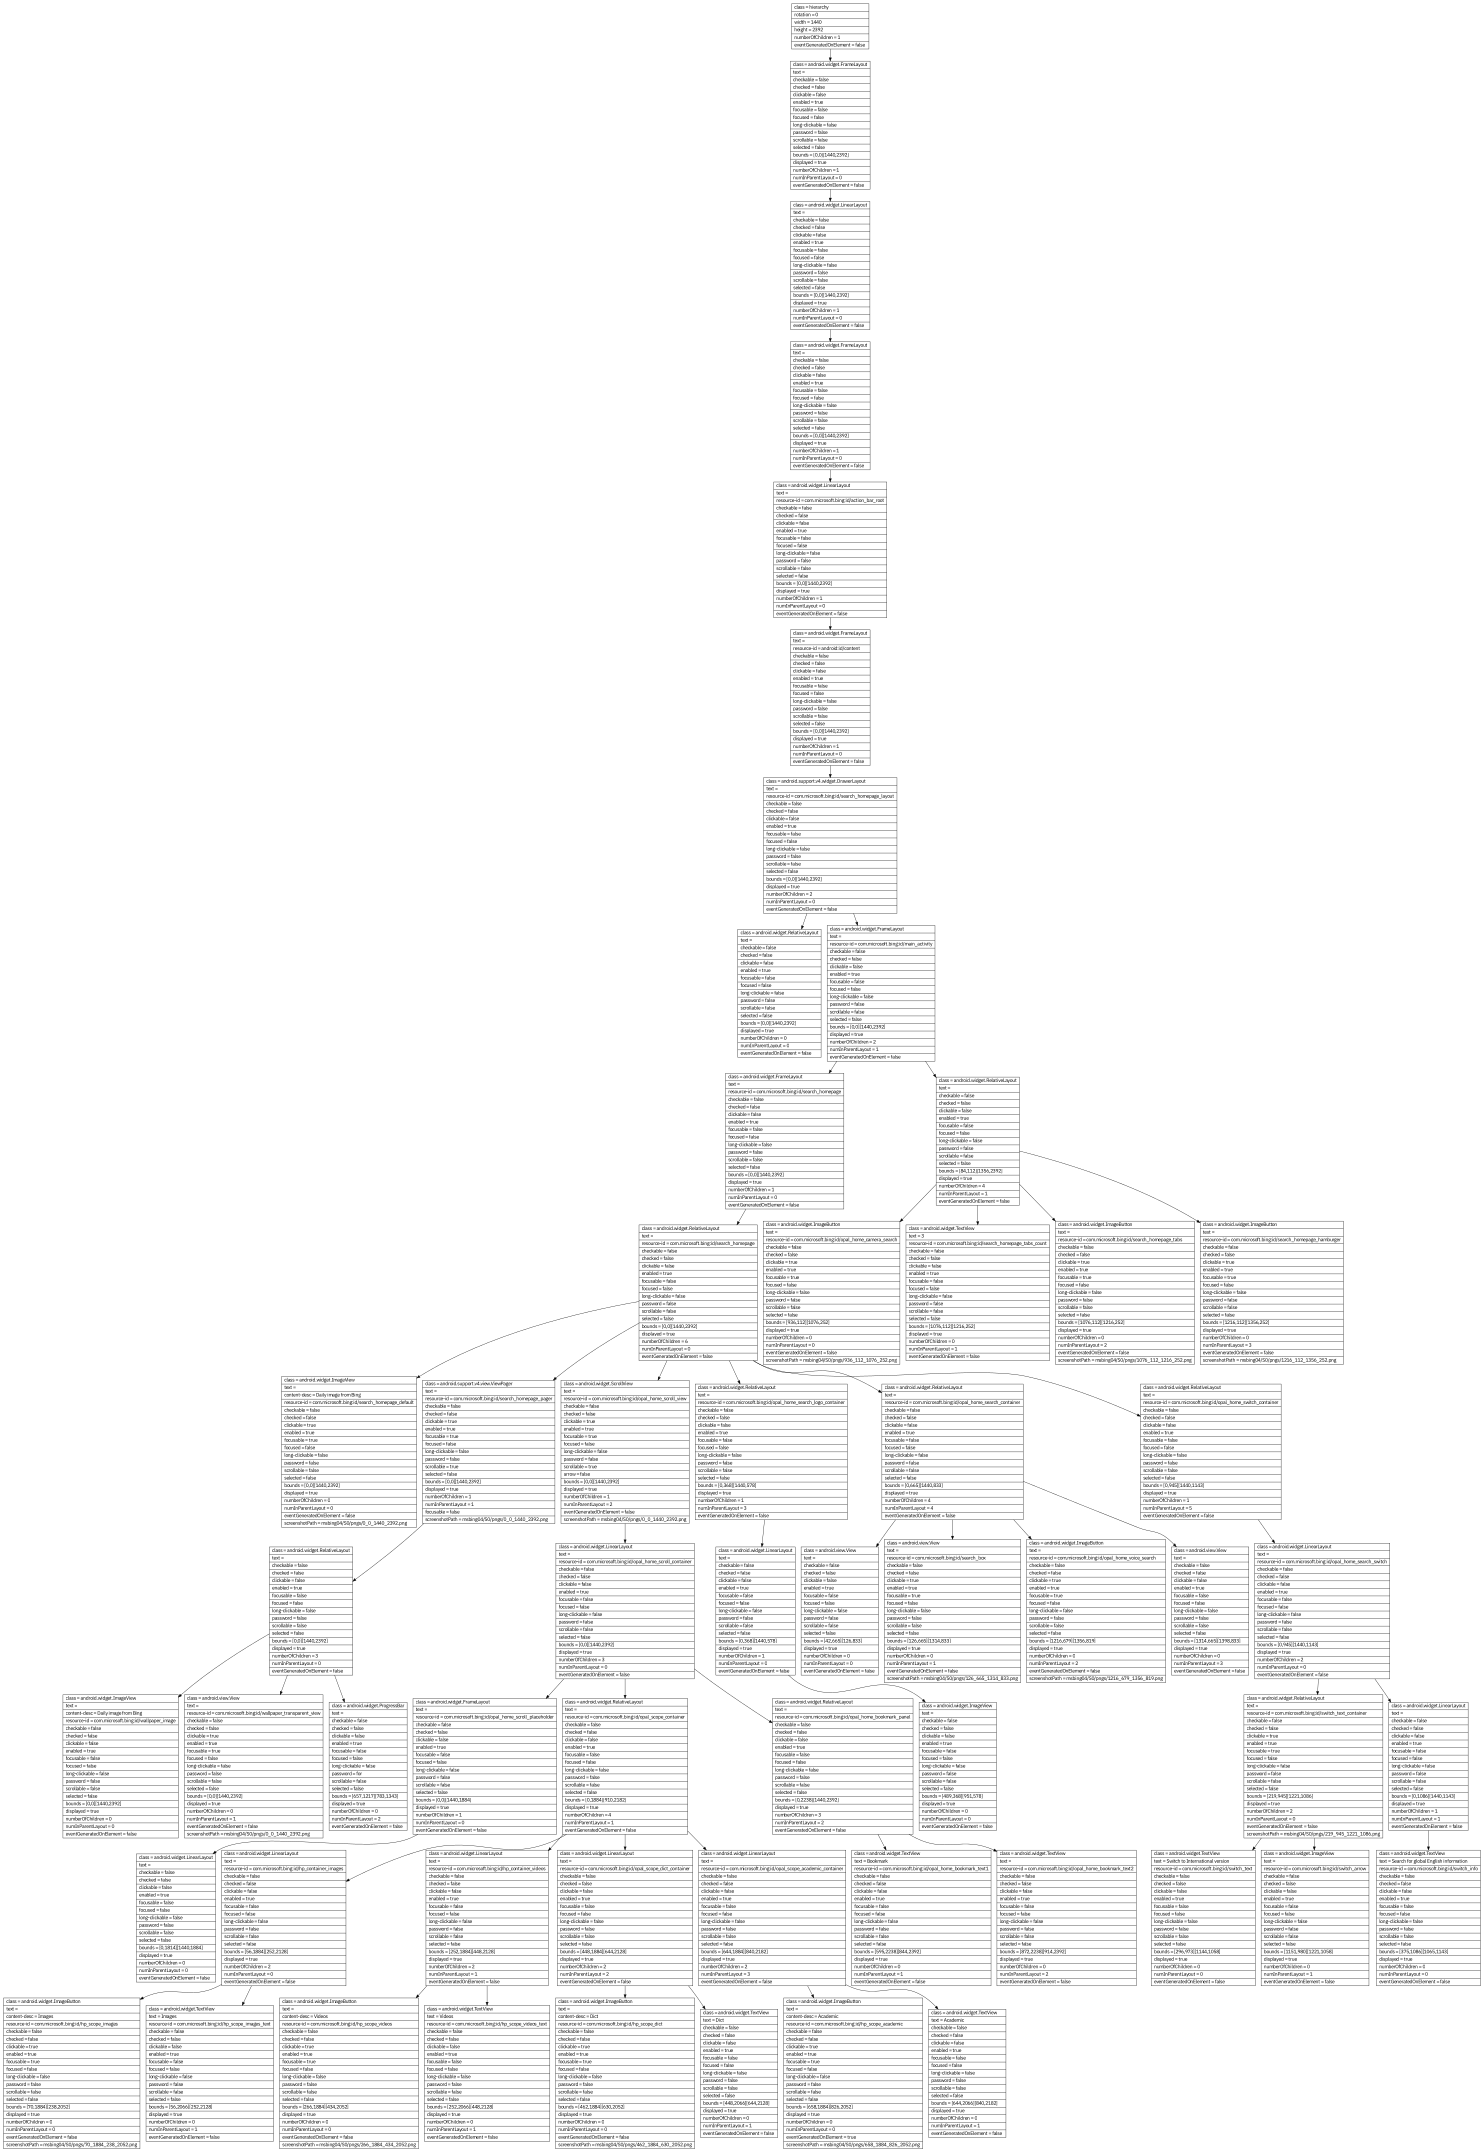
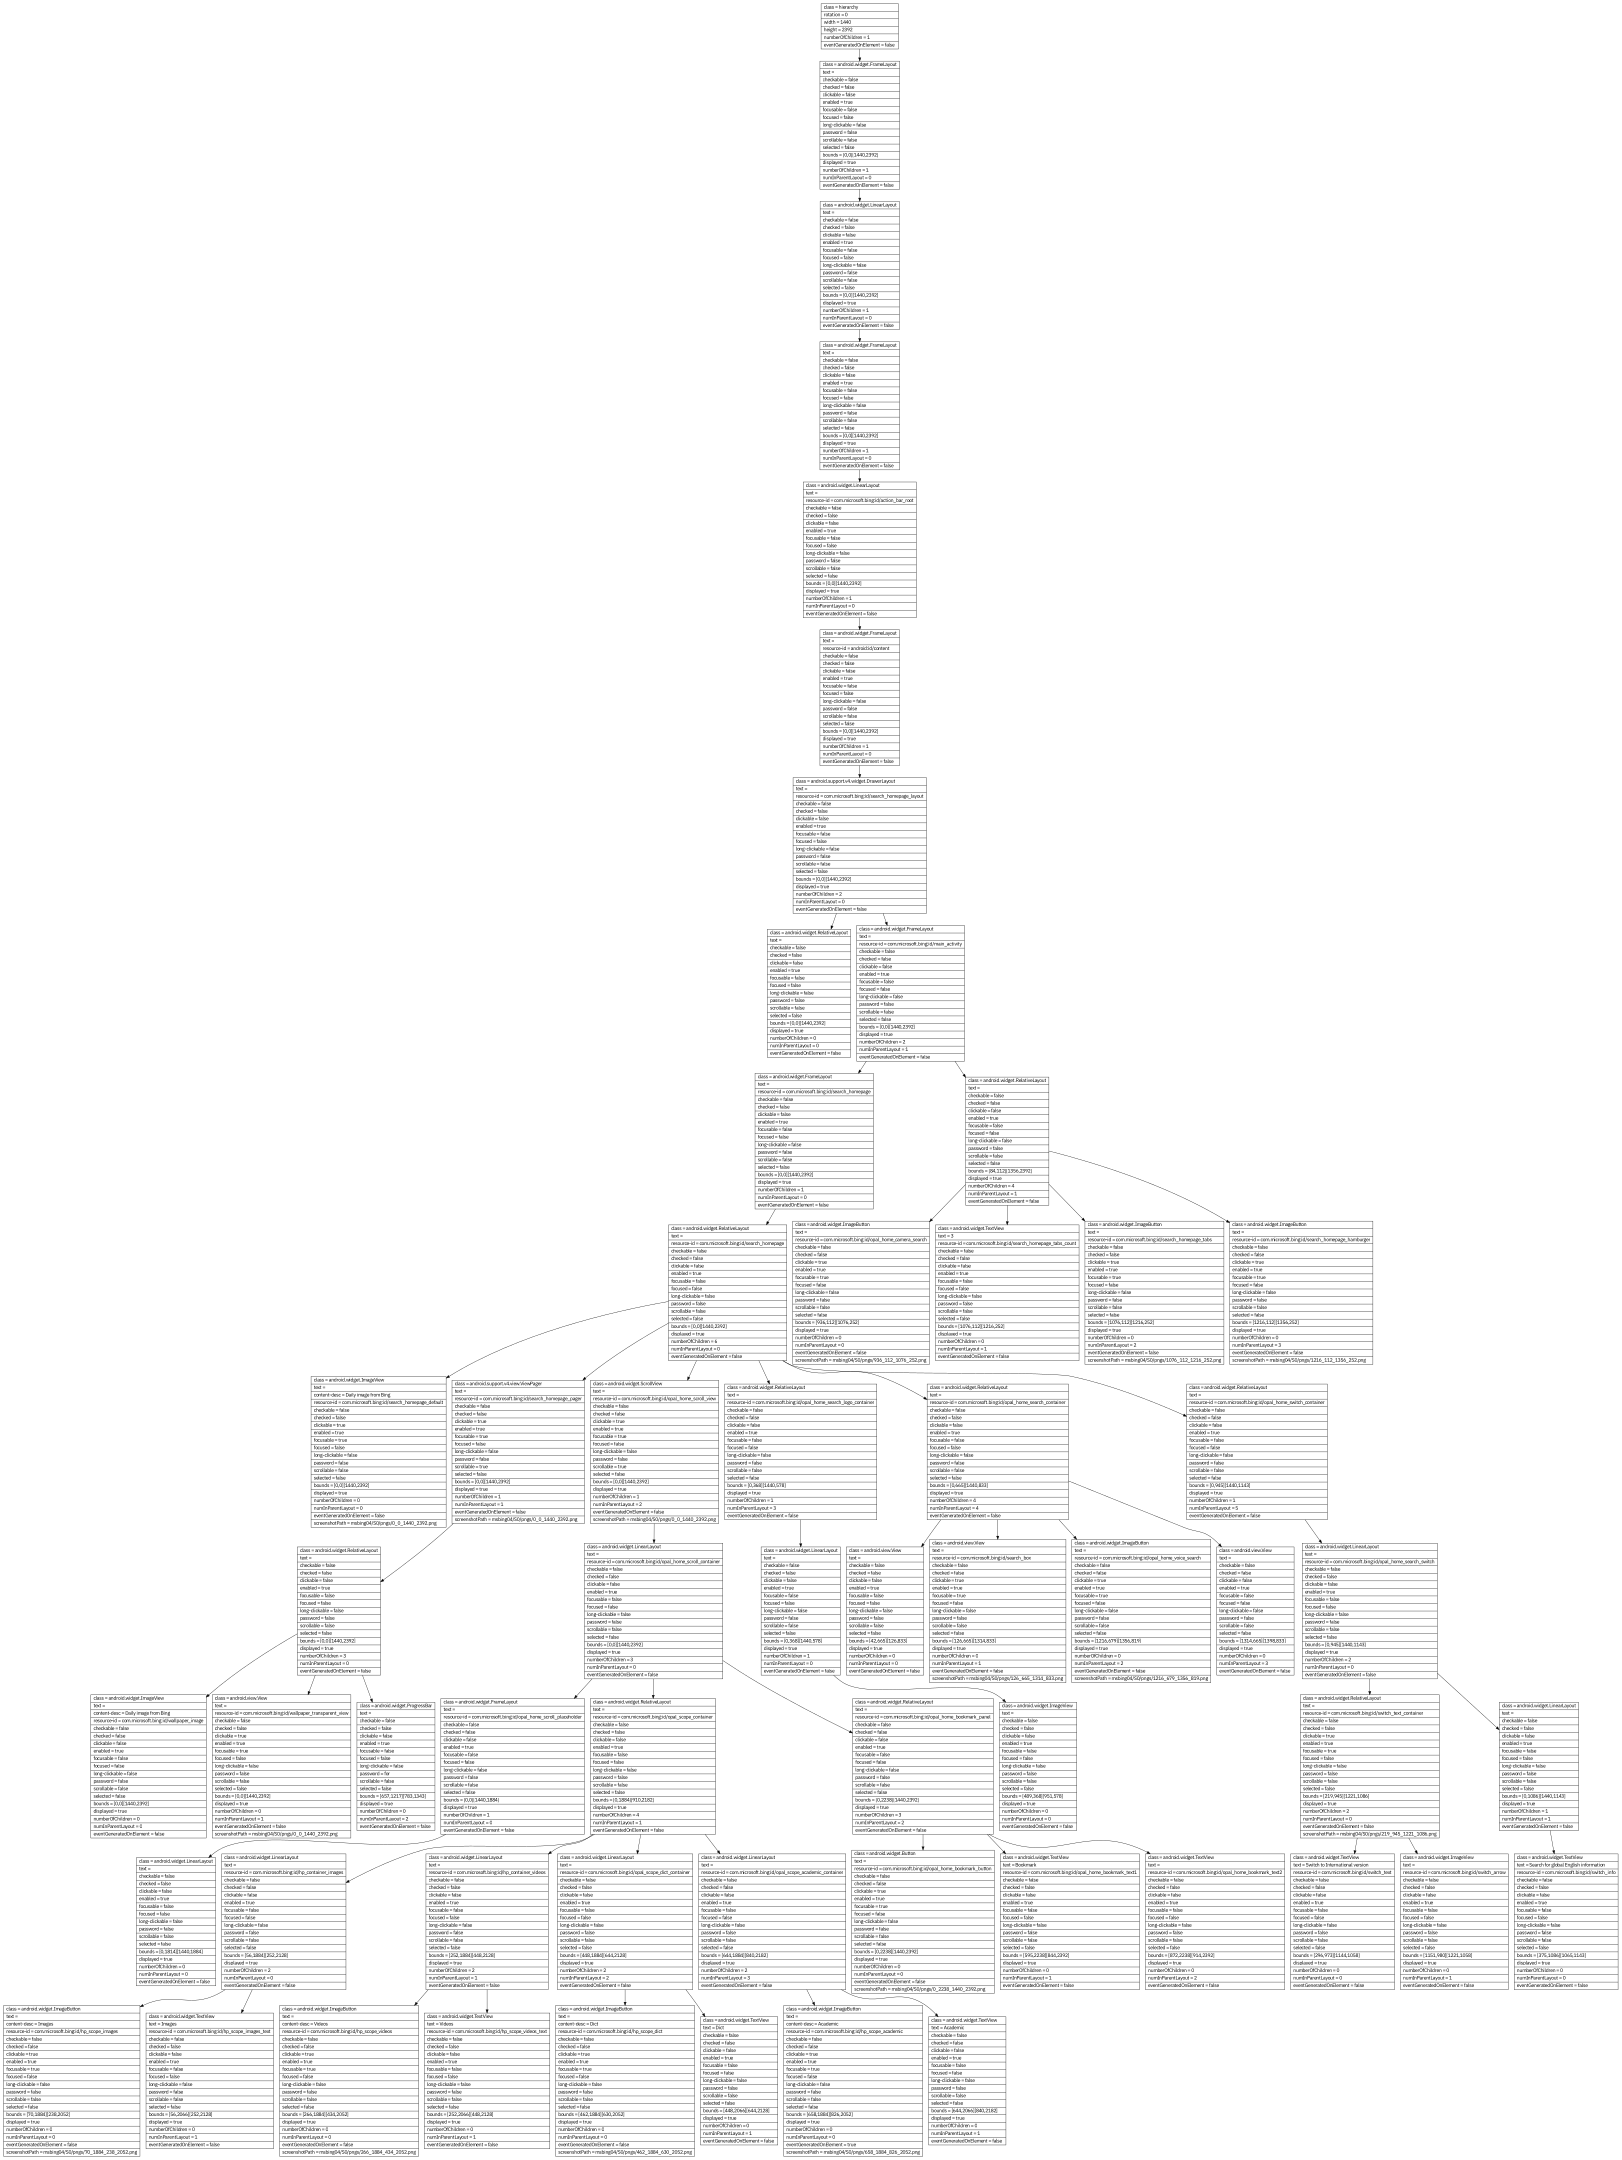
node "class = android.widget.ScrollView": text "arrow = false" -> "selected = false"
node "class = android.support.v4.view.ViewPager": text "focusable = false" -> "eventGeneratedOnElement = false"
node "class = android.widget.Button": added
